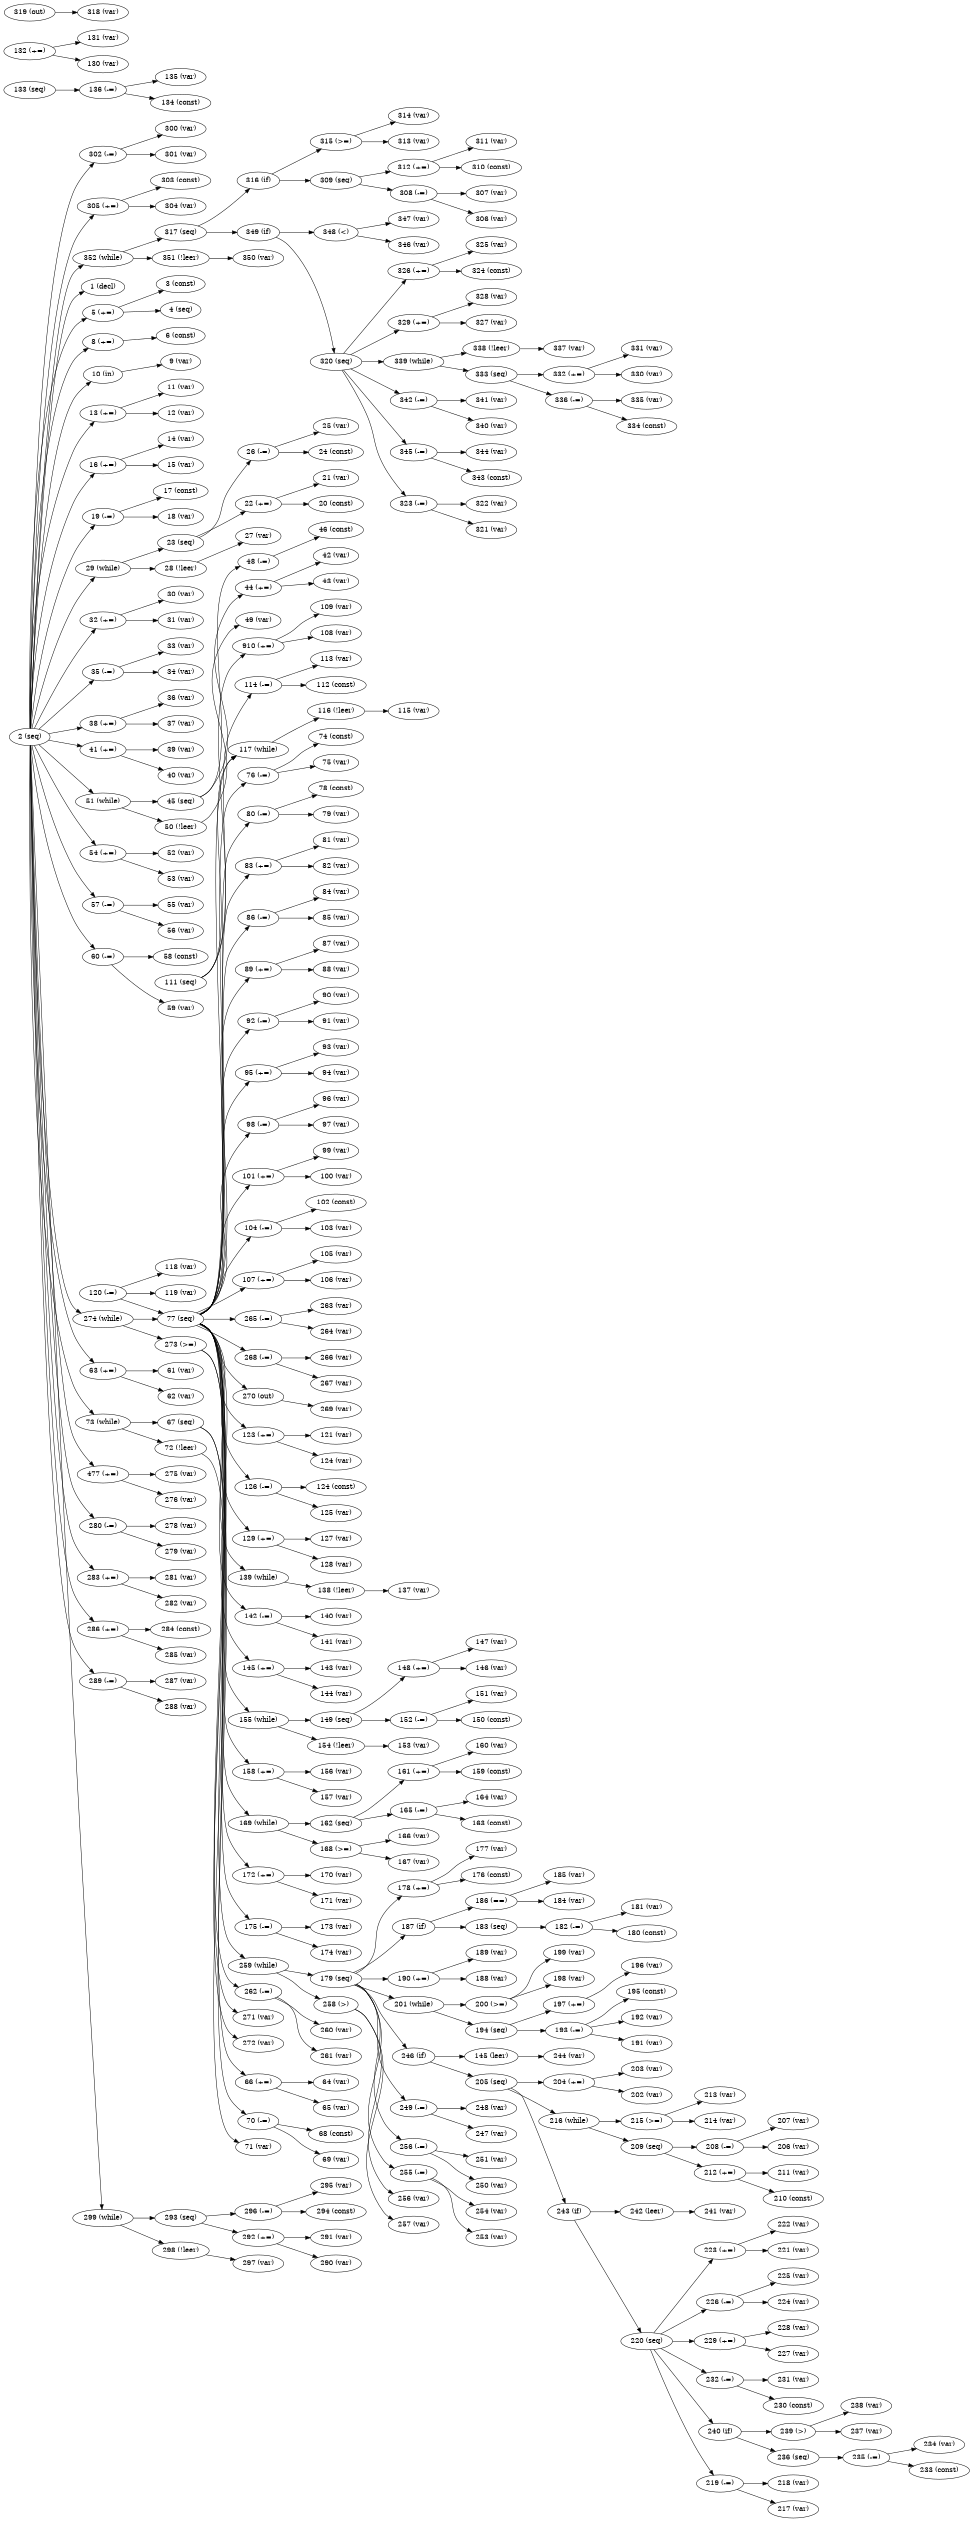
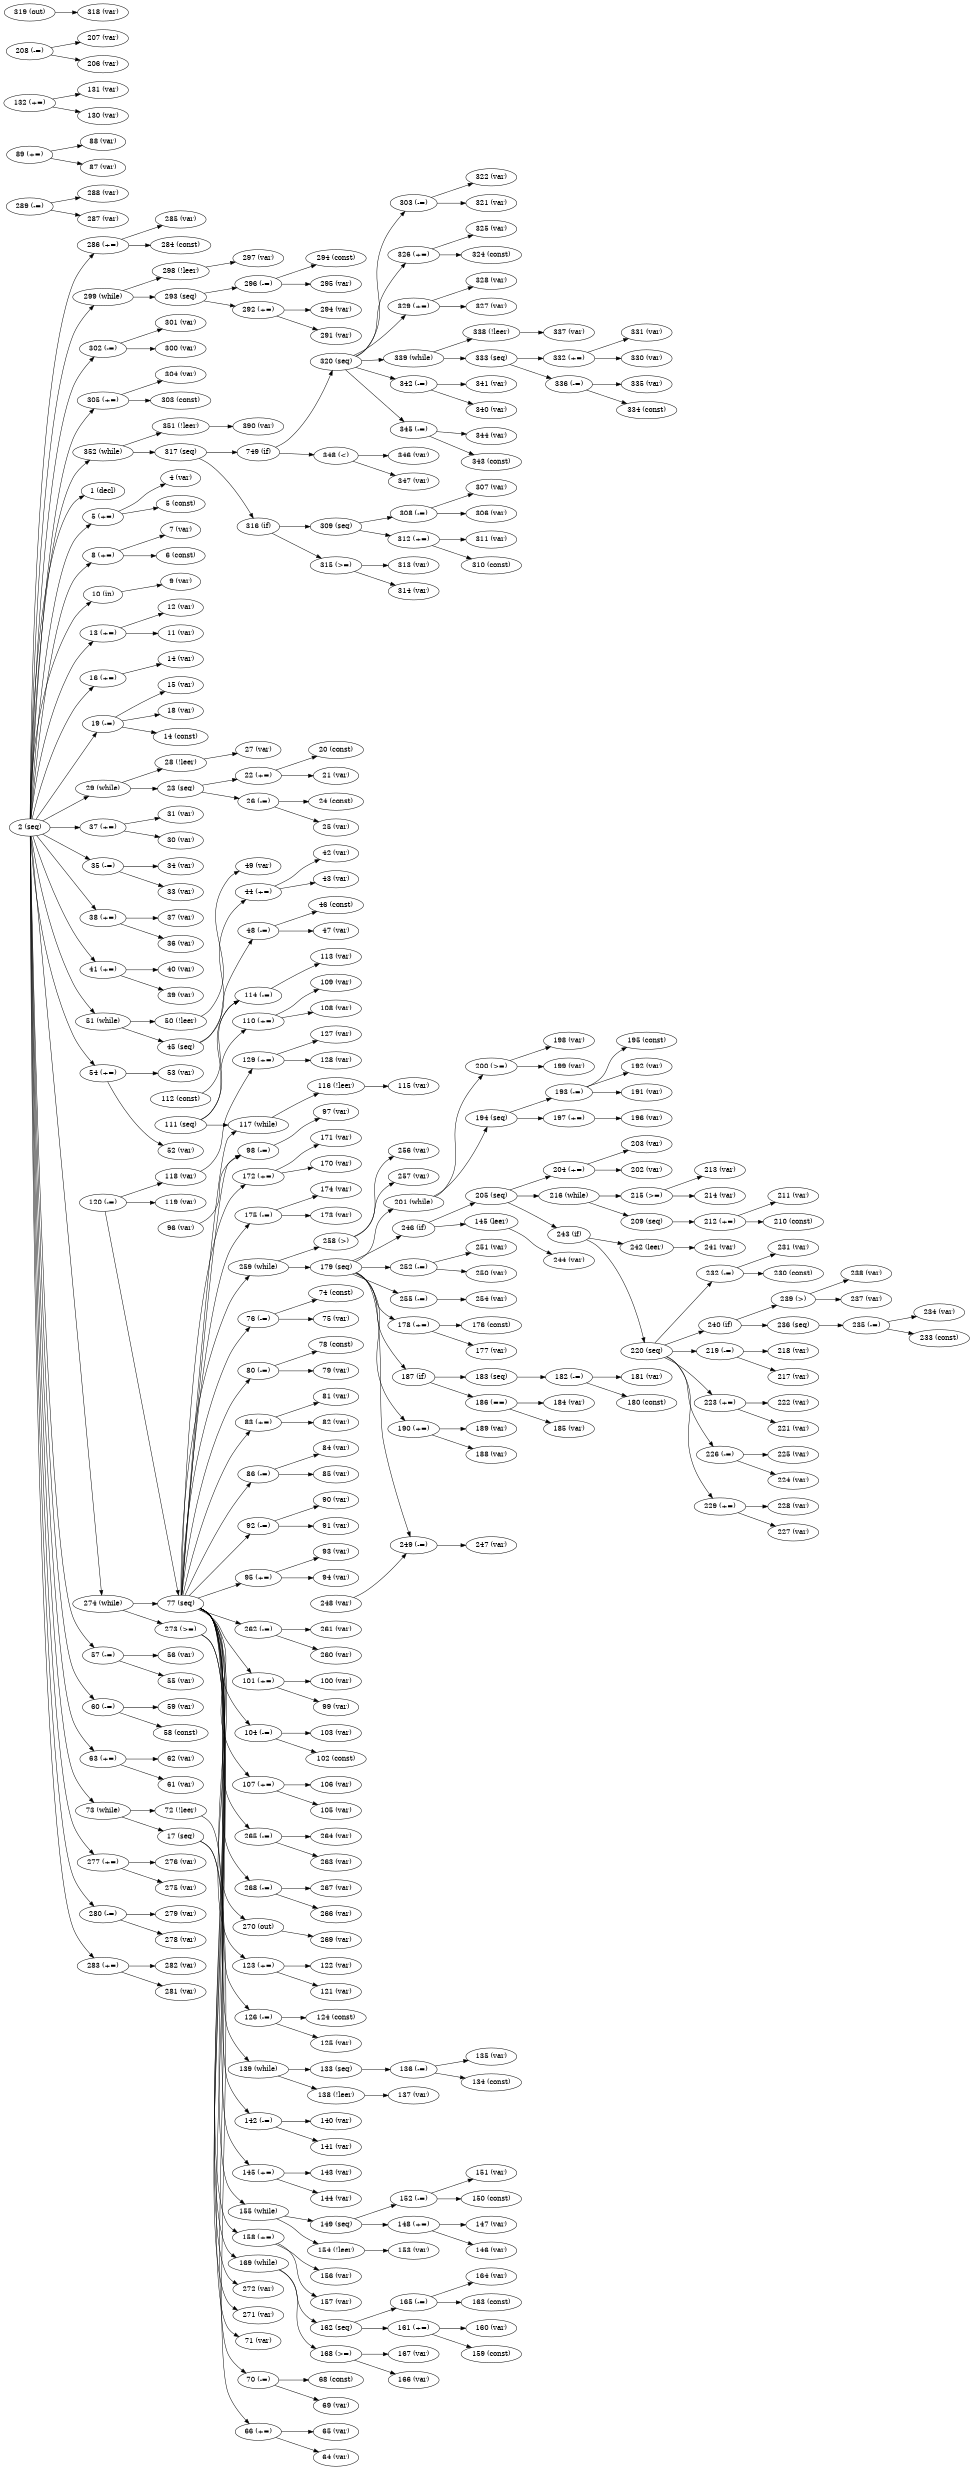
node "349 (if)": label "349 (if)" -> "749 (if)"
node "350 (var)": label "350 (var)" -> "390 (var)"
node "3 (const)": label "3 (const)" -> "5 (const)"
node "4 (seq)": label "4 (seq)" -> "4 (var)"
edge "16 (+=)" -> "15 (var)": now "19 (-=)" -> "15 (var)"
node "17 (const)": label "17 (const)" -> "14 (const)"
node "323 (-=)": label "323 (-=)" -> "303 (-=)"
node "7 (var)": added
node "32 (+=)": label "32 (+=)" -> "37 (+=)"
node "910 (+=)": label "910 (+=)" -> "110 (+=)"
edge "114 (-=)" -> "112 (const)": reversed
node "47 (var)": added
edge "98 (-=)" -> "96 (var)": reversed
edge "77 (seq)" -> "89 (+=)": removed
edge "2 (seq)" -> "289 (-=)": removed
node "67 (seq)": label "67 (seq)" -> "17 (seq)"
edge "77 (seq)" -> "129 (+=)": now "118 (var)" -> "129 (+=)"
node "124 (var)": label "124 (var)" -> "122 (var)"
node "477 (+=)": label "477 (+=)" -> "277 (+=)"
edge "139 (while)" -> "133 (seq)": added
edge "249 (-=)" -> "248 (var)": reversed
node "256 (-=)": label "256 (-=)" -> "252 (-=)"
edge "209 (seq)" -> "208 (-=)": removed
node "253 (var)": removed
node "290 (var)": label "290 (var)" -> "294 (var)"
